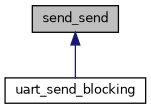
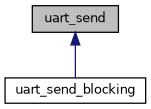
node "send_send": label "send_send" -> "uart_send"
